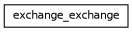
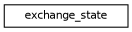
node "exchange_exchange": label "exchange_exchange" -> "exchange_state"
